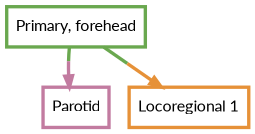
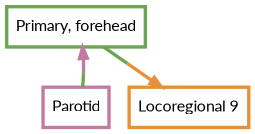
edge "Primary, forehead" -> "Parotid": reversed
node "Locoregional 1": label "Locoregional 1" -> "Locoregional 9"
